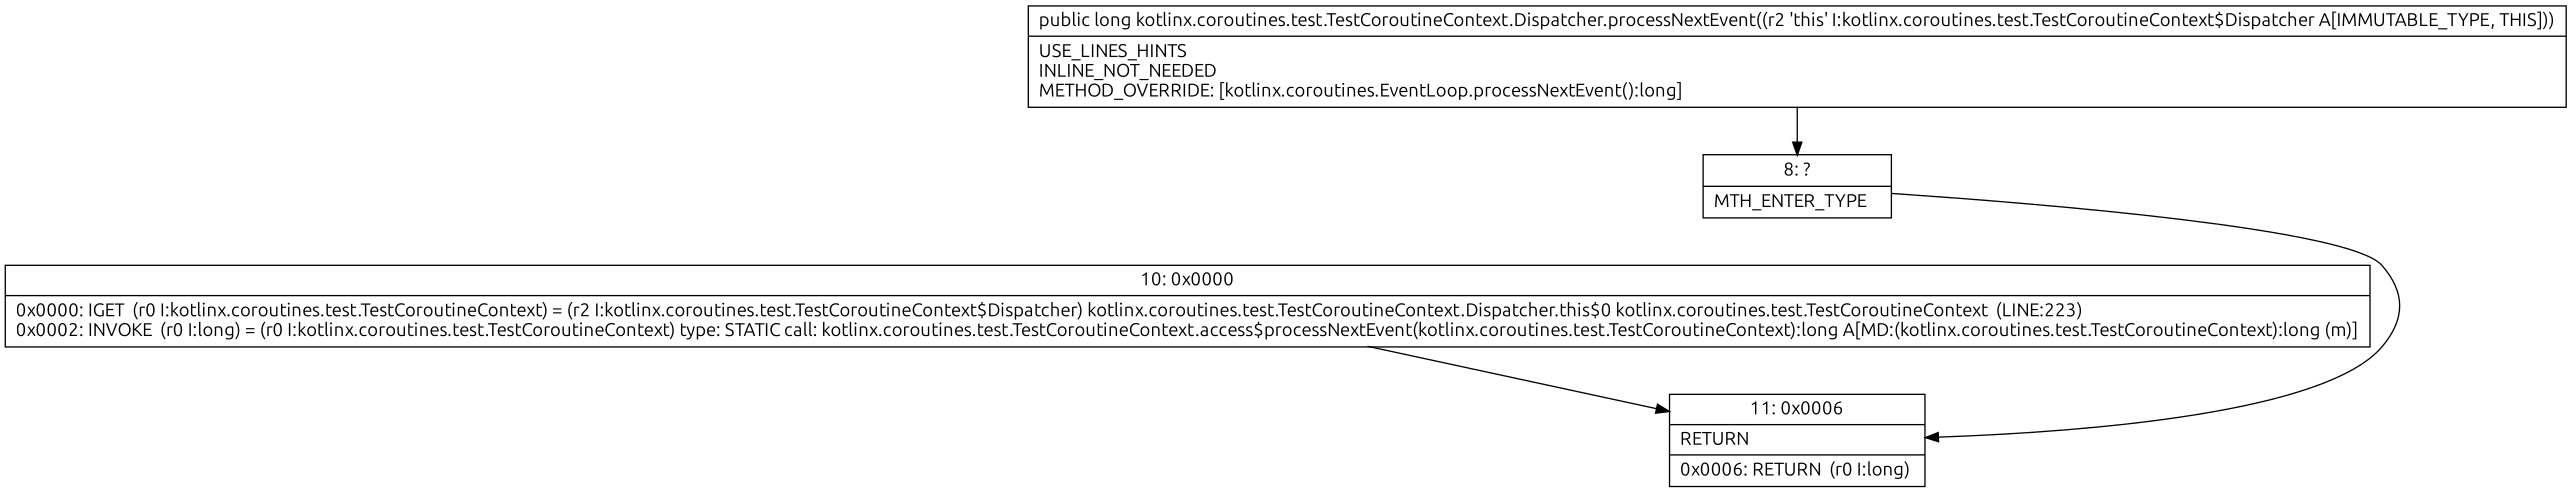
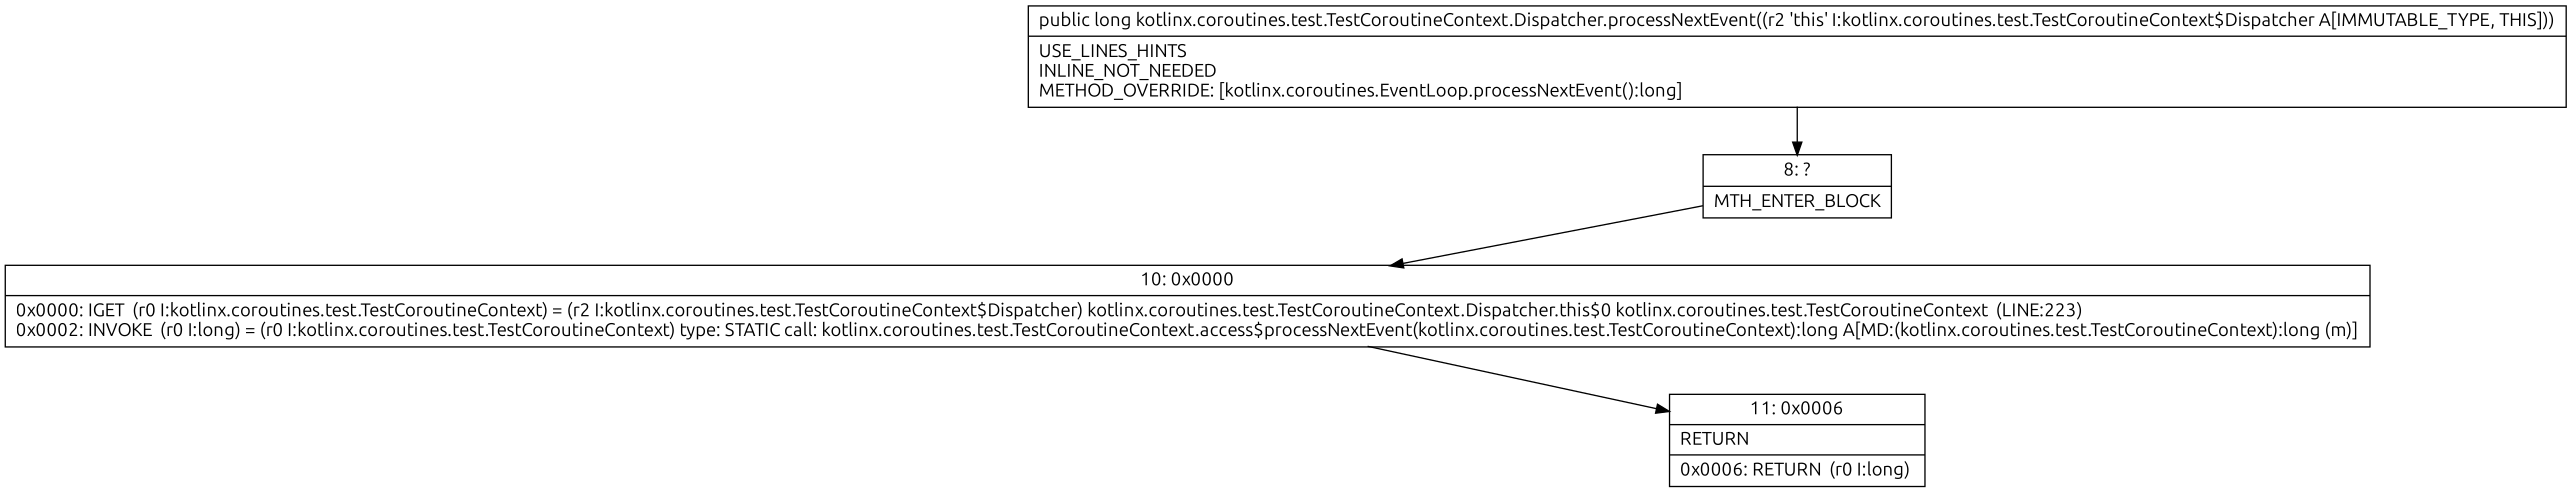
node "8: ?": text "MTH_ENTER_TYPE" -> "MTH_ENTER_BLOCK"
edge "8: ?" -> "11: 0x0006": now "8: ?" -> "10: 0x0000"
